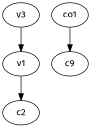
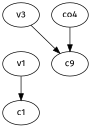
node "co1": label "co1" -> "co4"
edge "v3" -> "v1": now "v3" -> "c9"
node "c2": label "c2" -> "c1"
